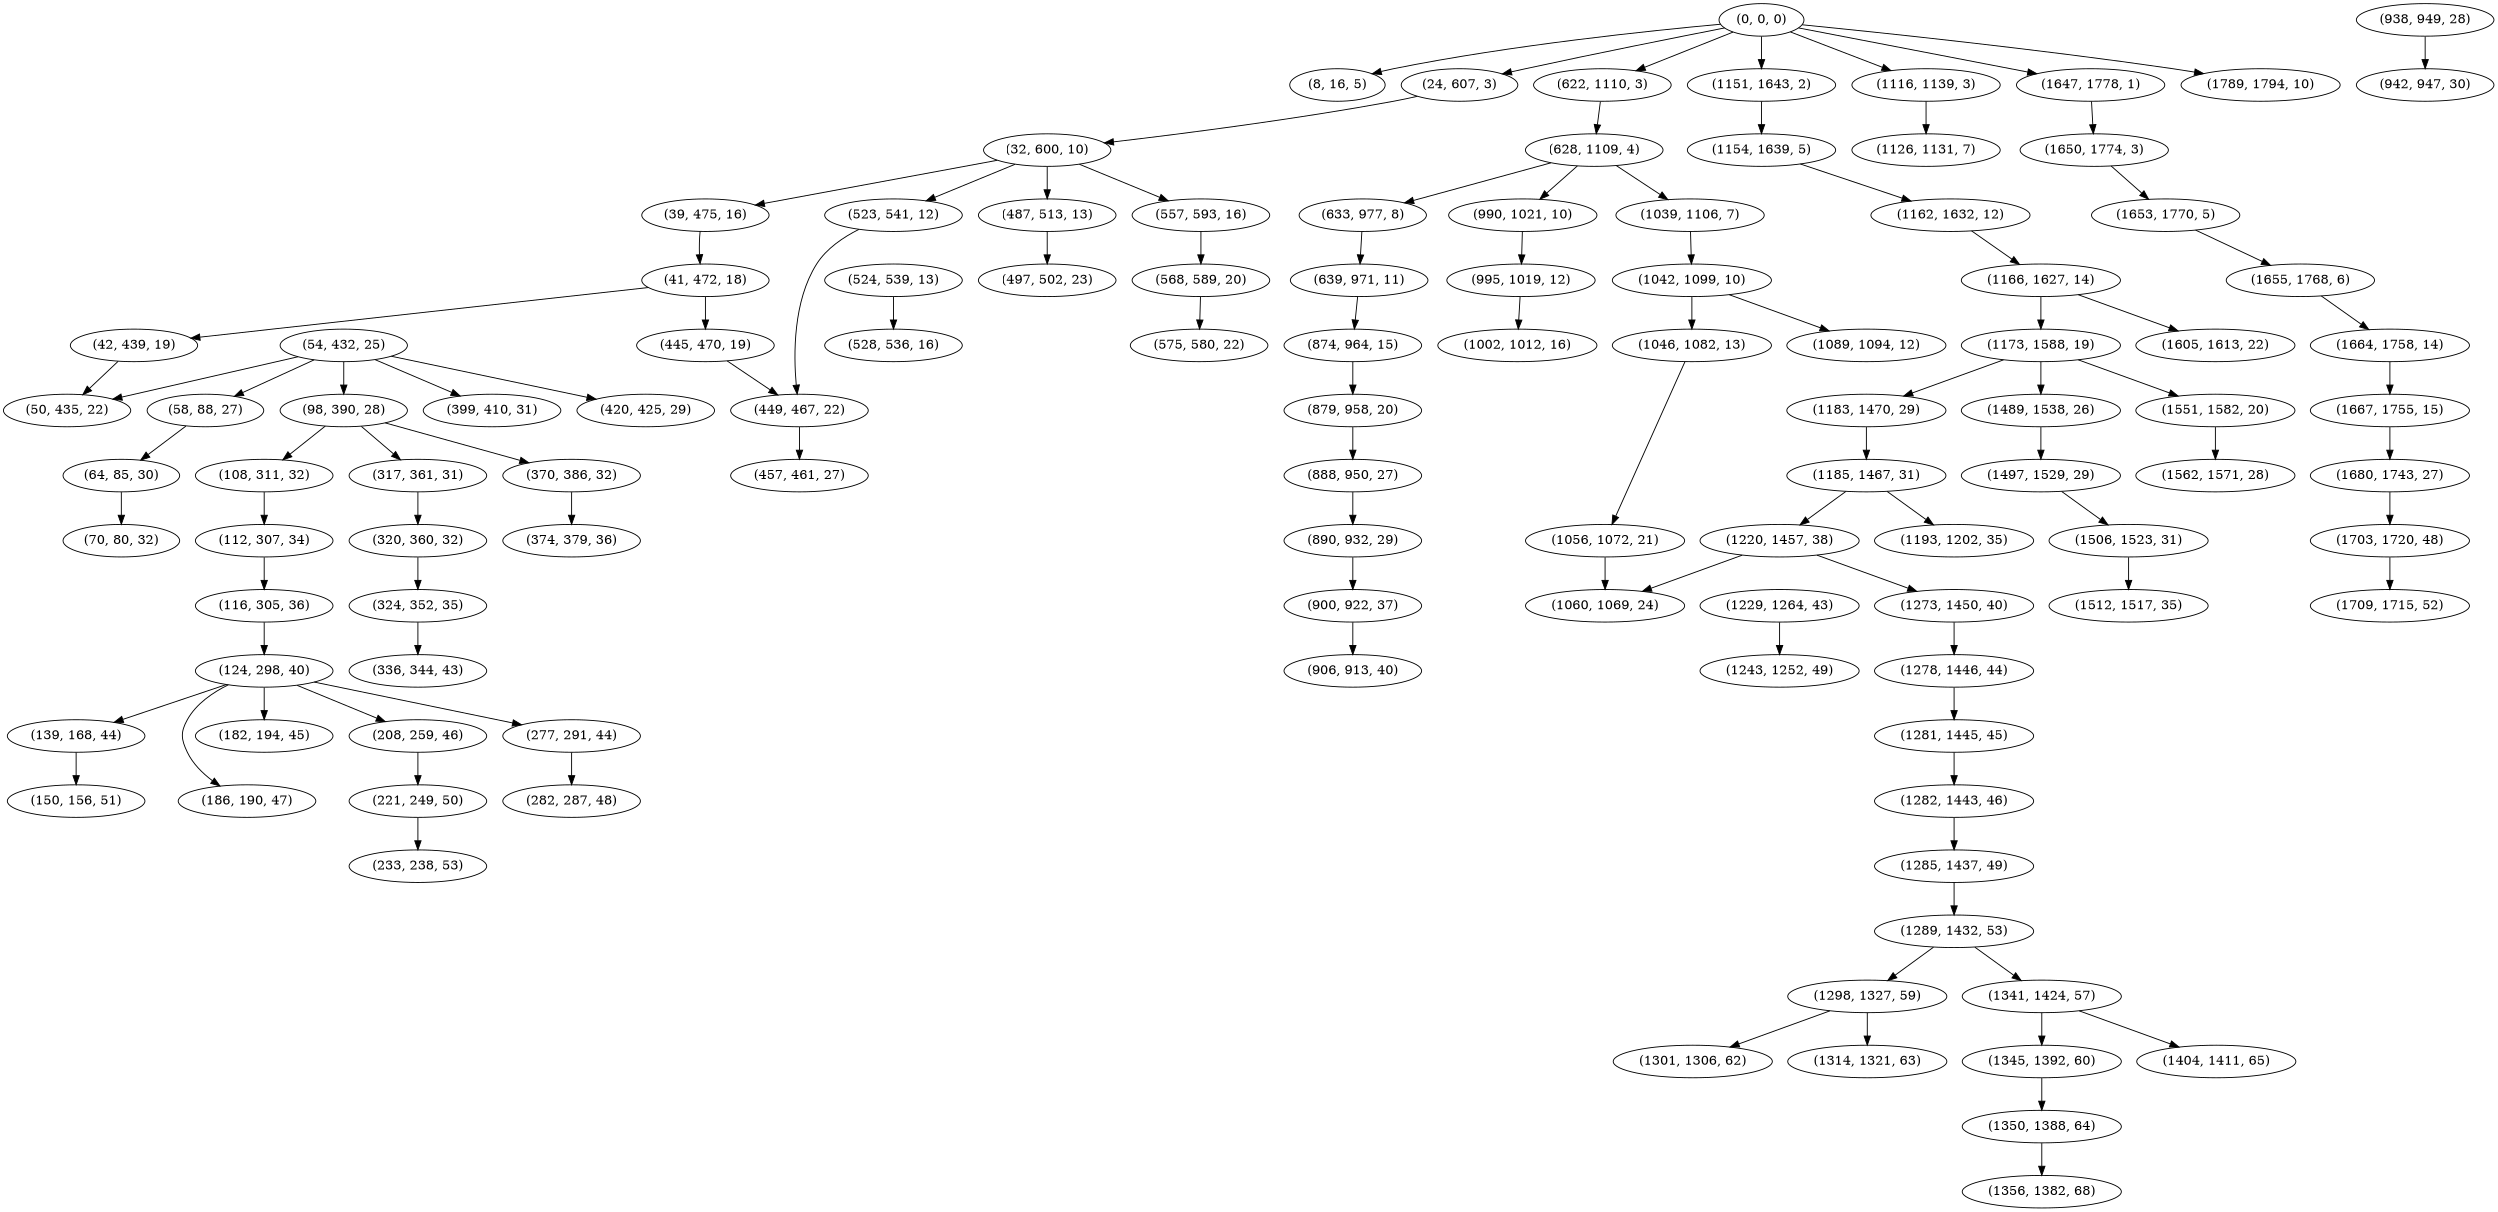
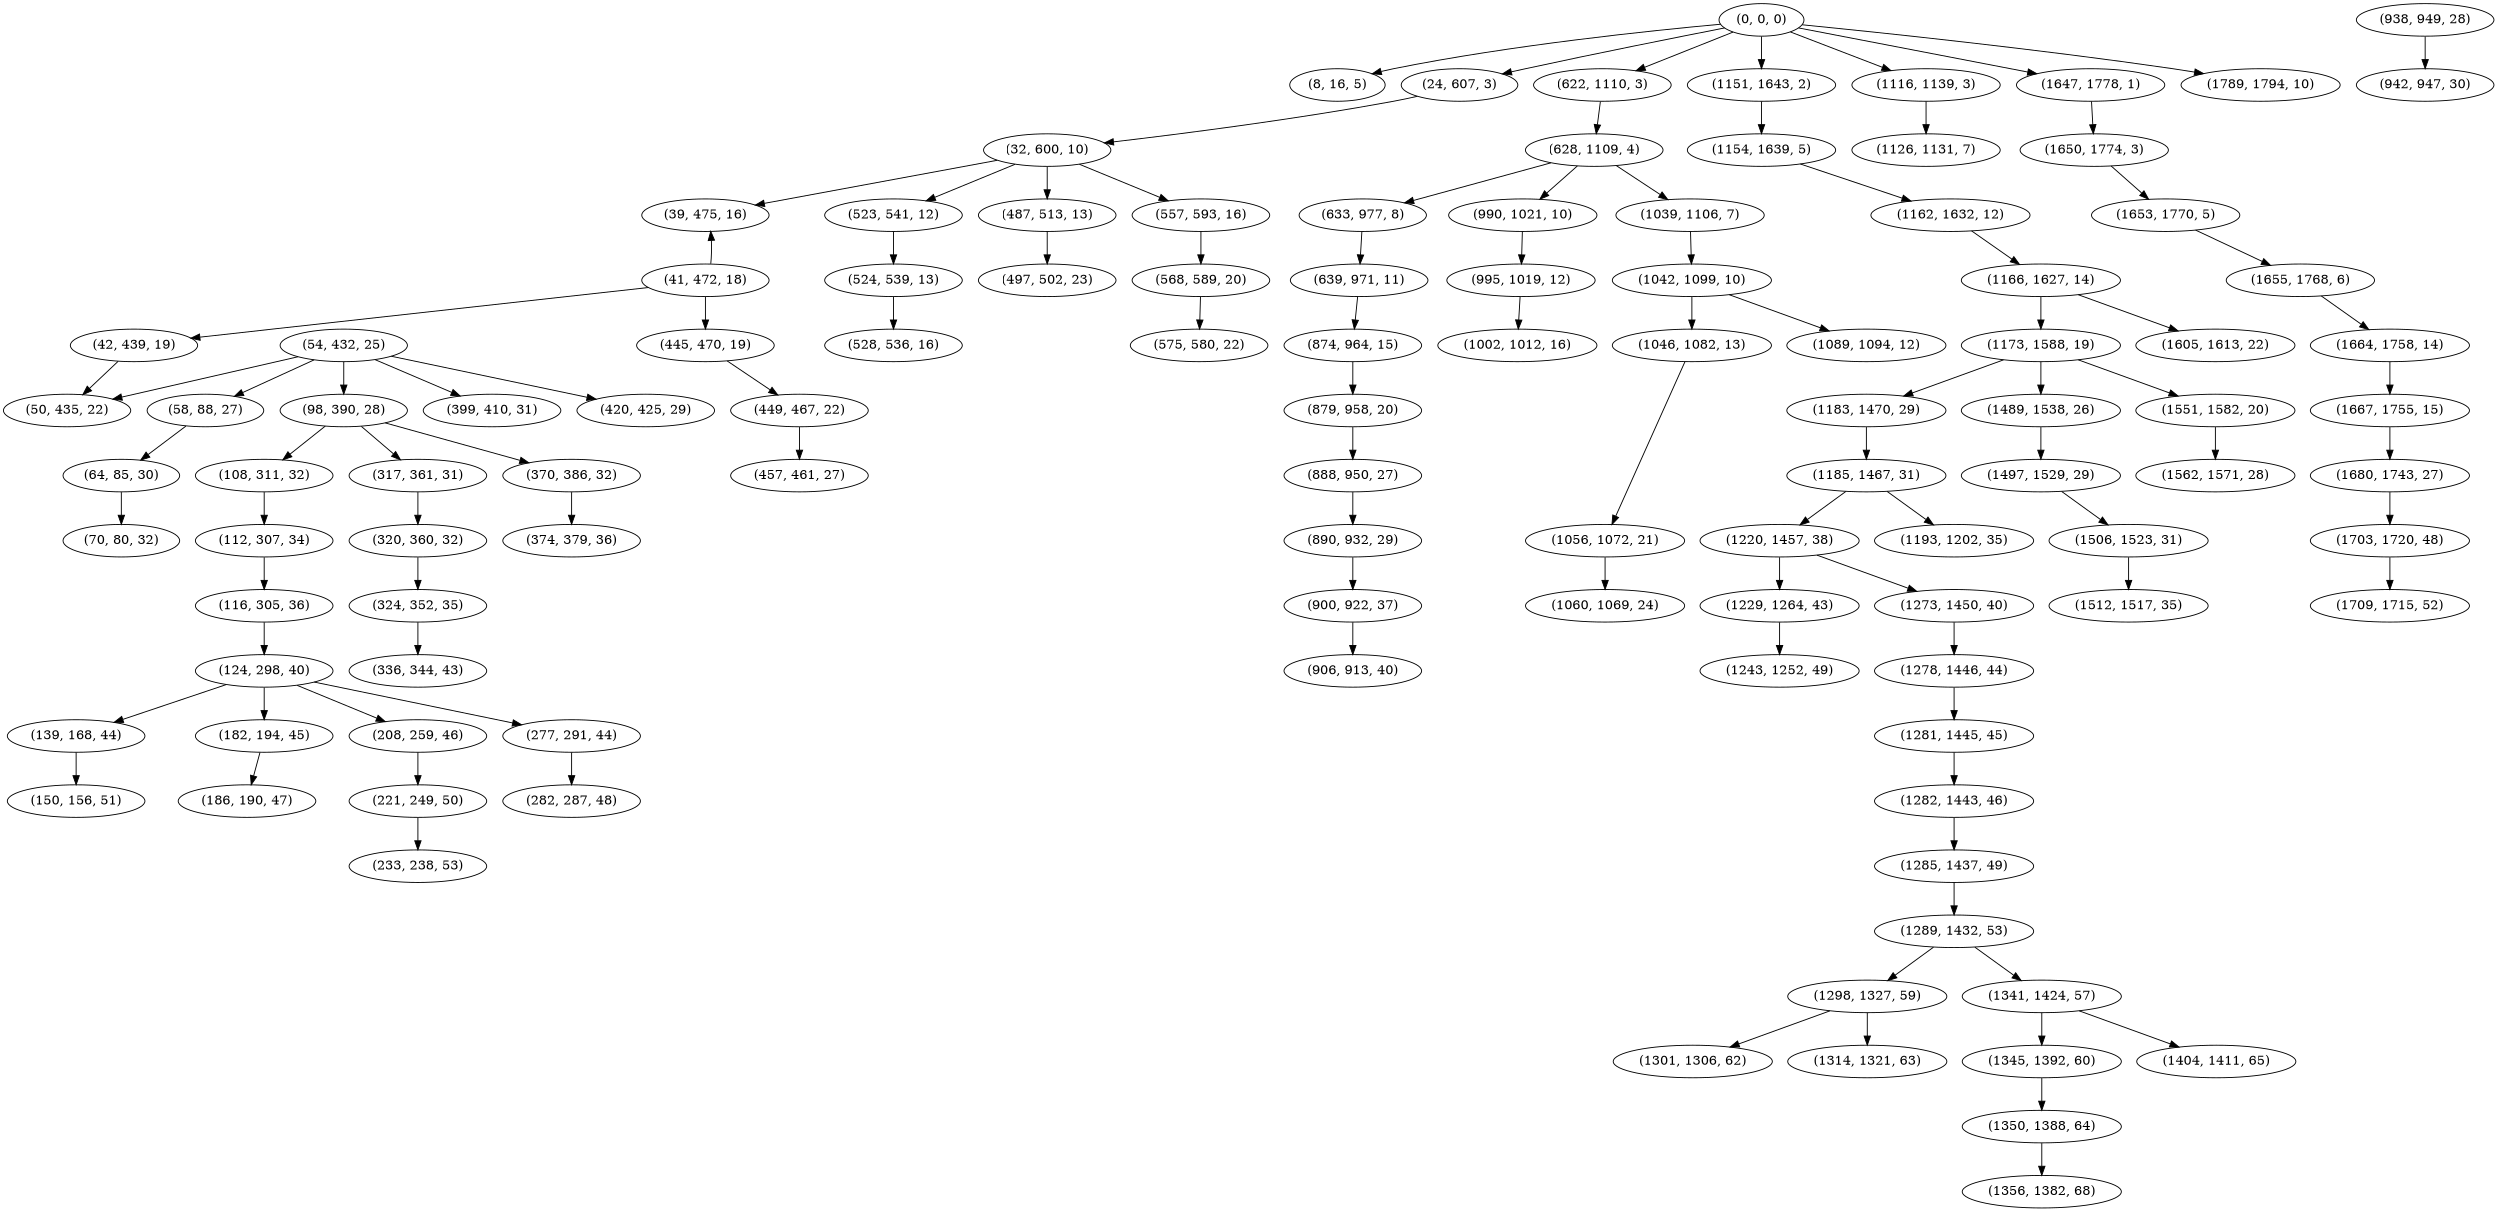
edge "(39, 475, 16)" -> "(41, 472, 18)": reversed
edge "(523, 541, 12)" -> "(449, 467, 22)": now "(523, 541, 12)" -> "(524, 539, 13)"
edge "(1220, 1457, 38)" -> "(1060, 1069, 24)": now "(1220, 1457, 38)" -> "(1229, 1264, 43)"
edge "(124, 298, 40)" -> "(186, 190, 47)": now "(182, 194, 45)" -> "(186, 190, 47)"
